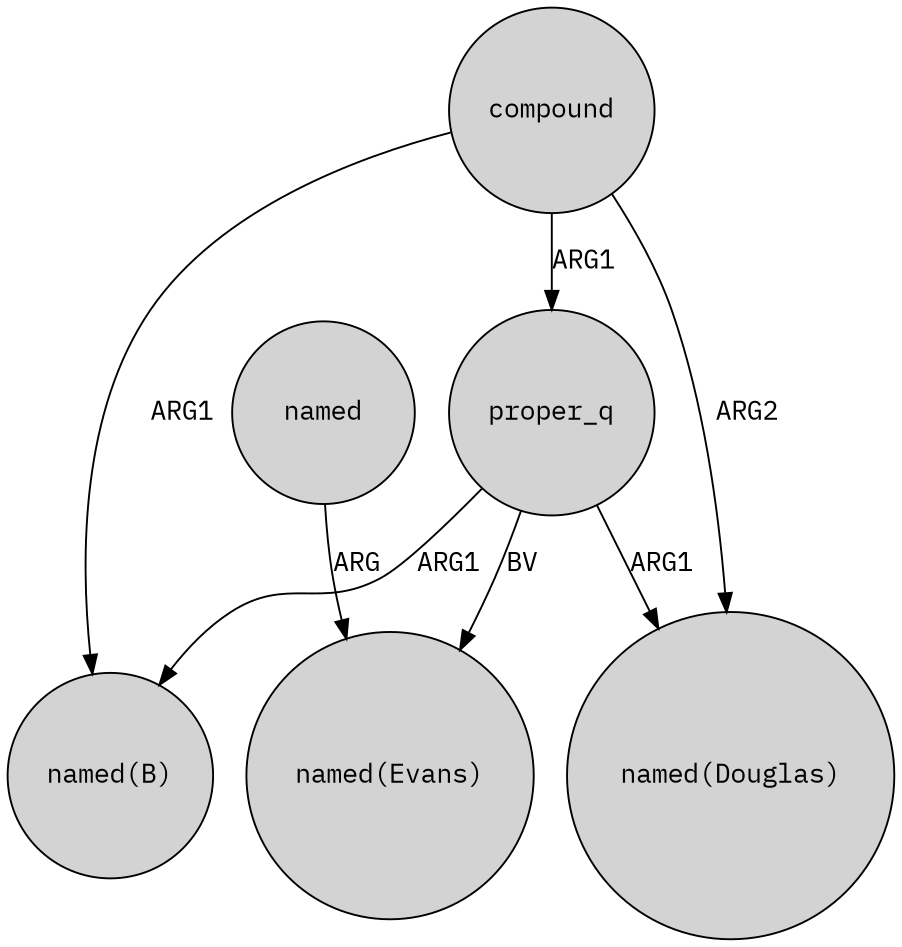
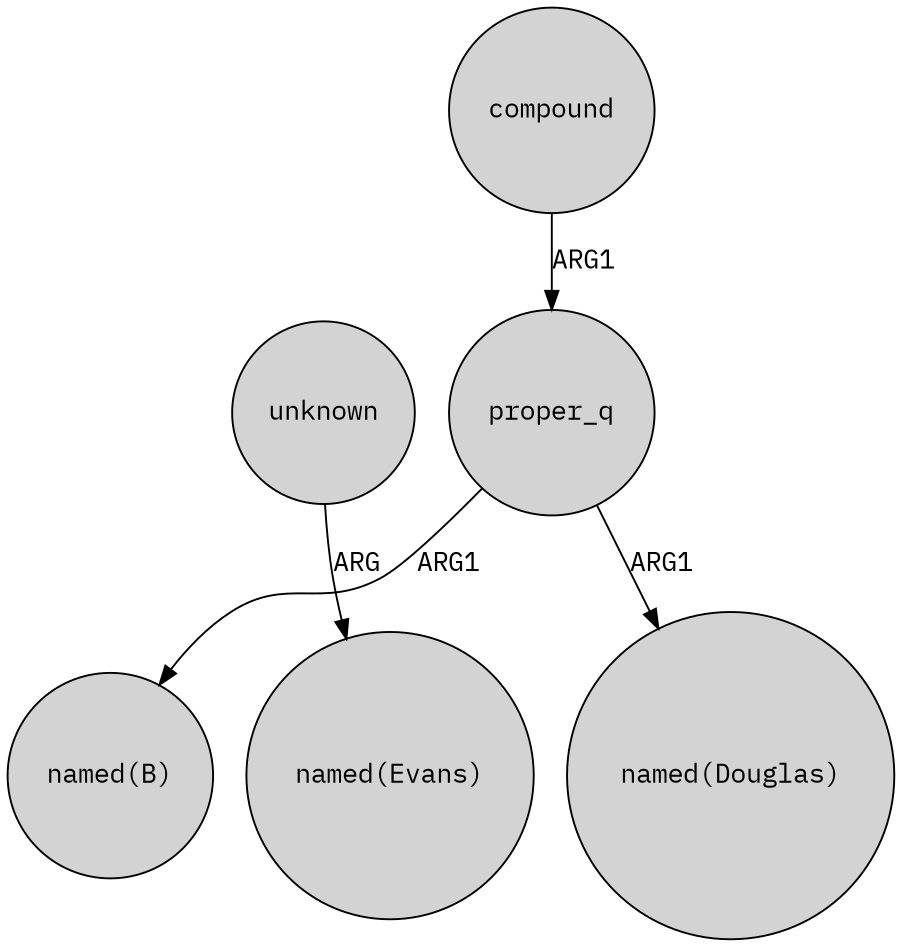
edge "compound" -> "named(B)": removed, label "ARG1"
edge "compound" -> "named(Douglas)": removed, label "ARG2"
node "named": label "named" -> "unknown"
edge "proper_q" -> "named(Evans)": removed, label "BV"
